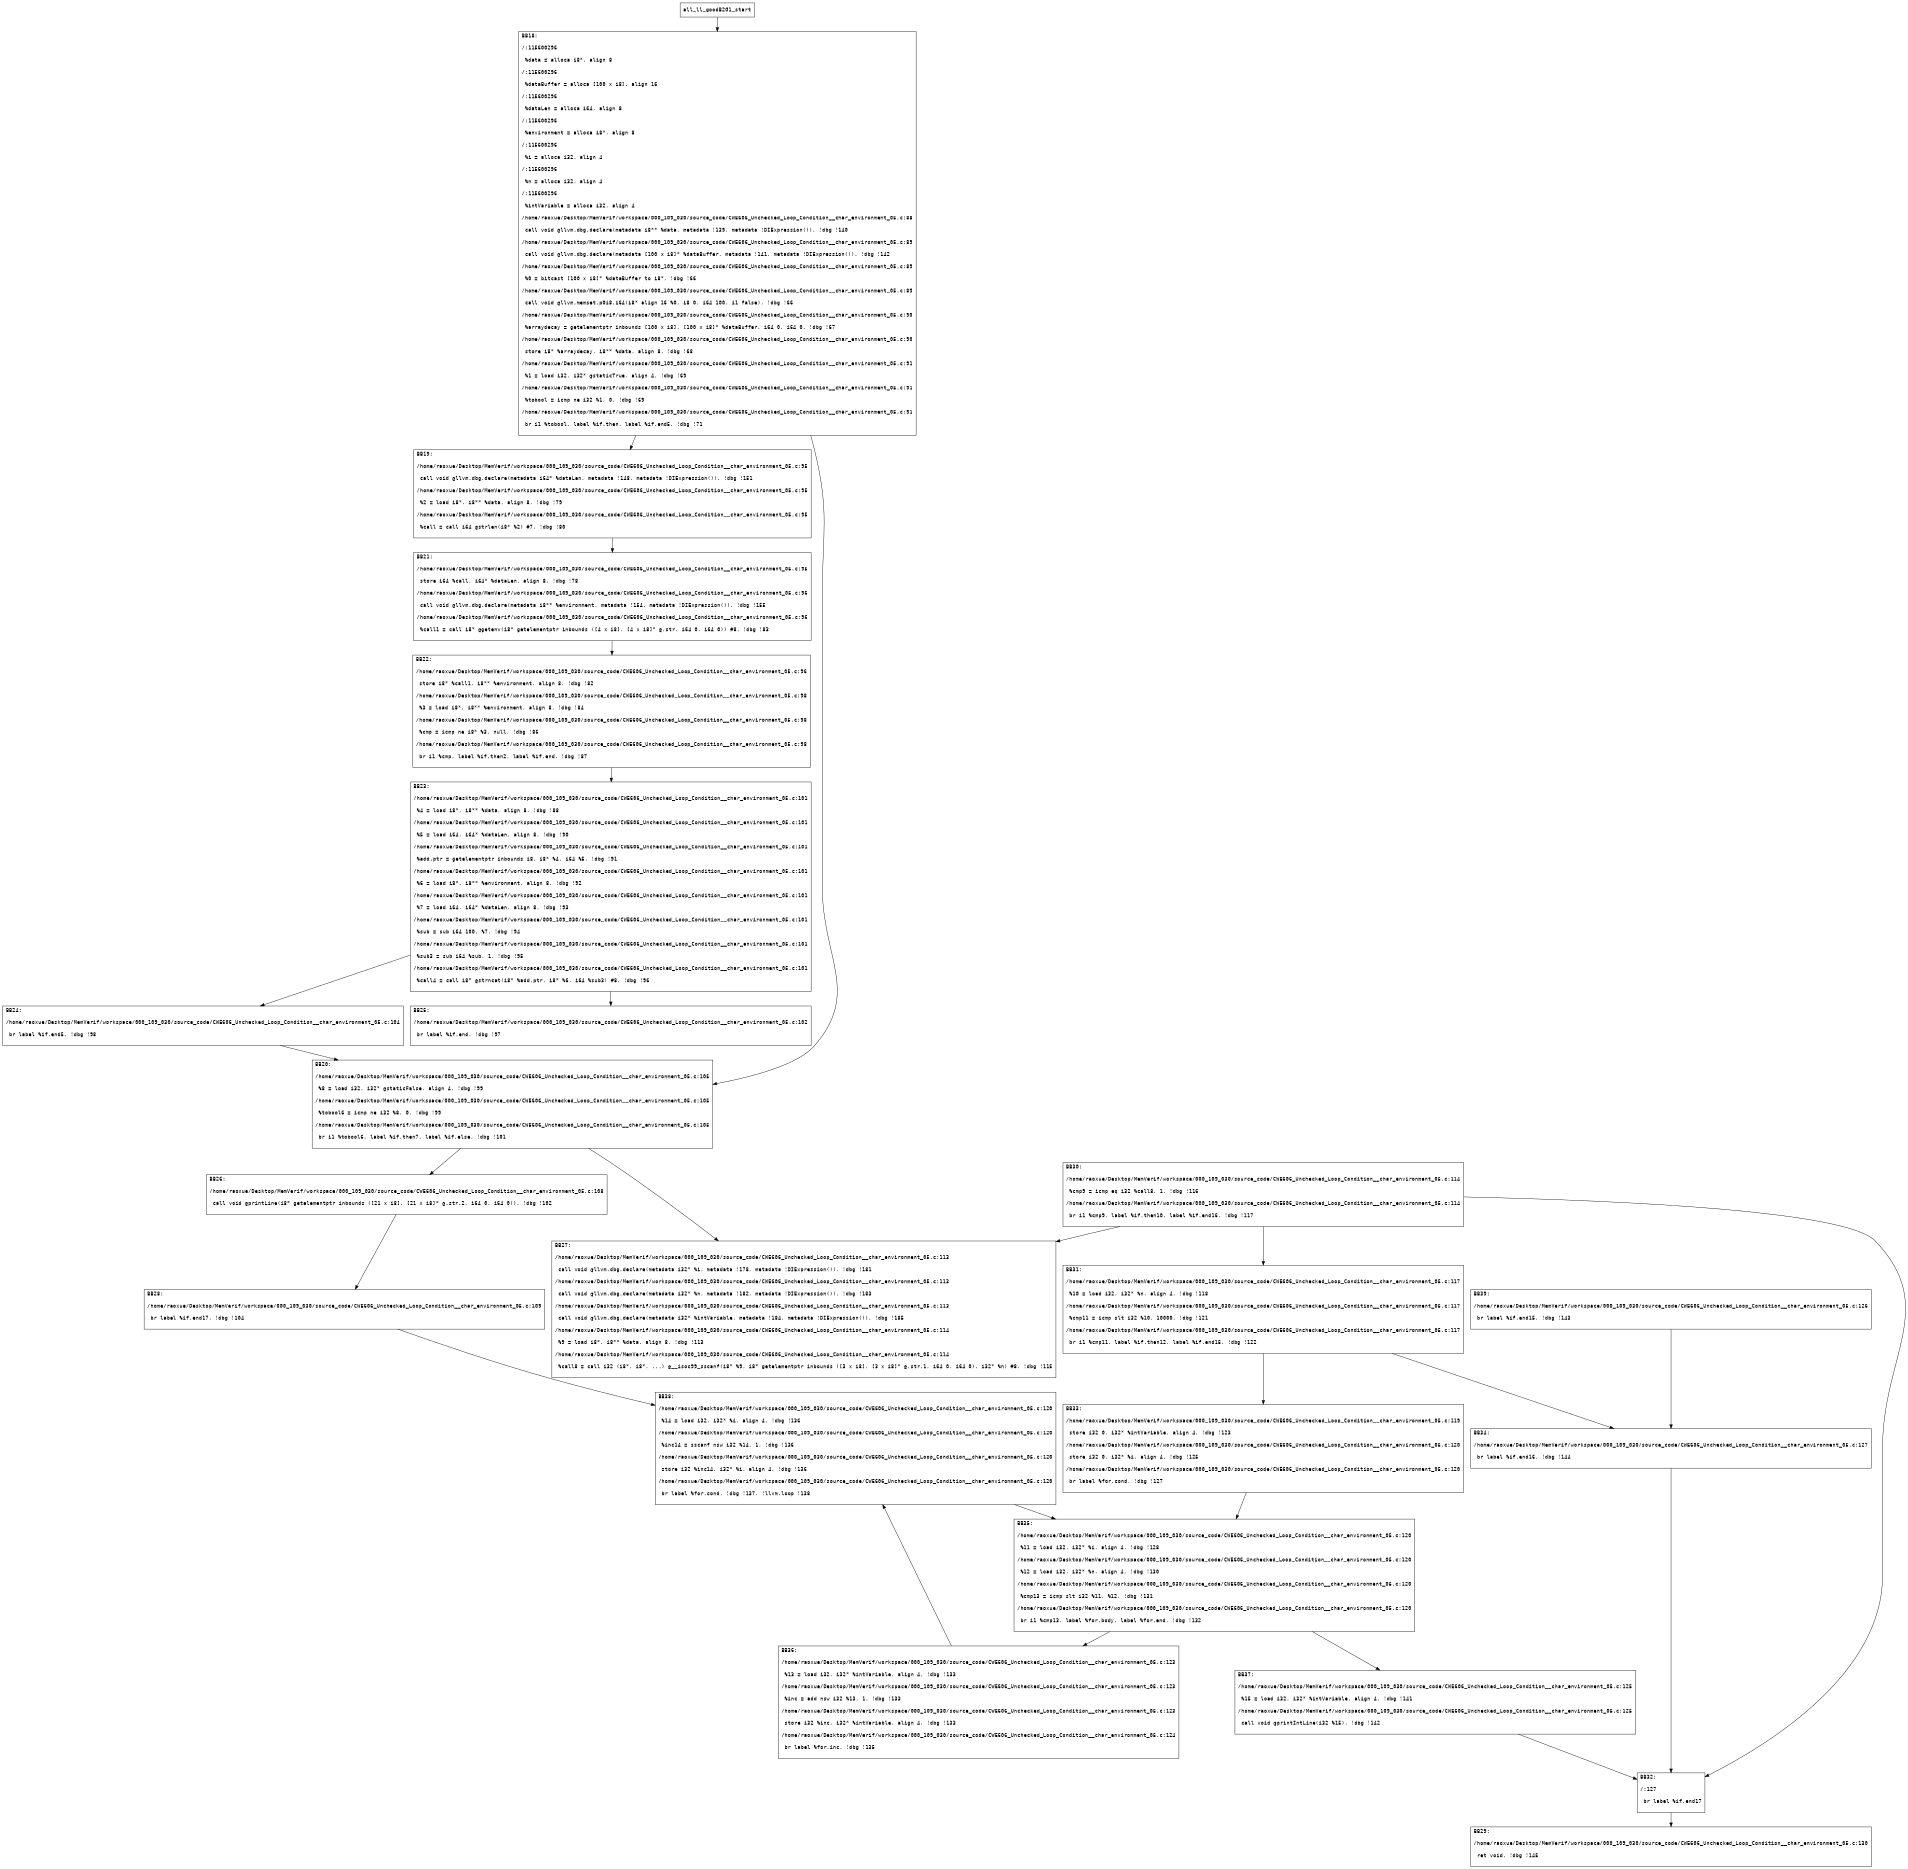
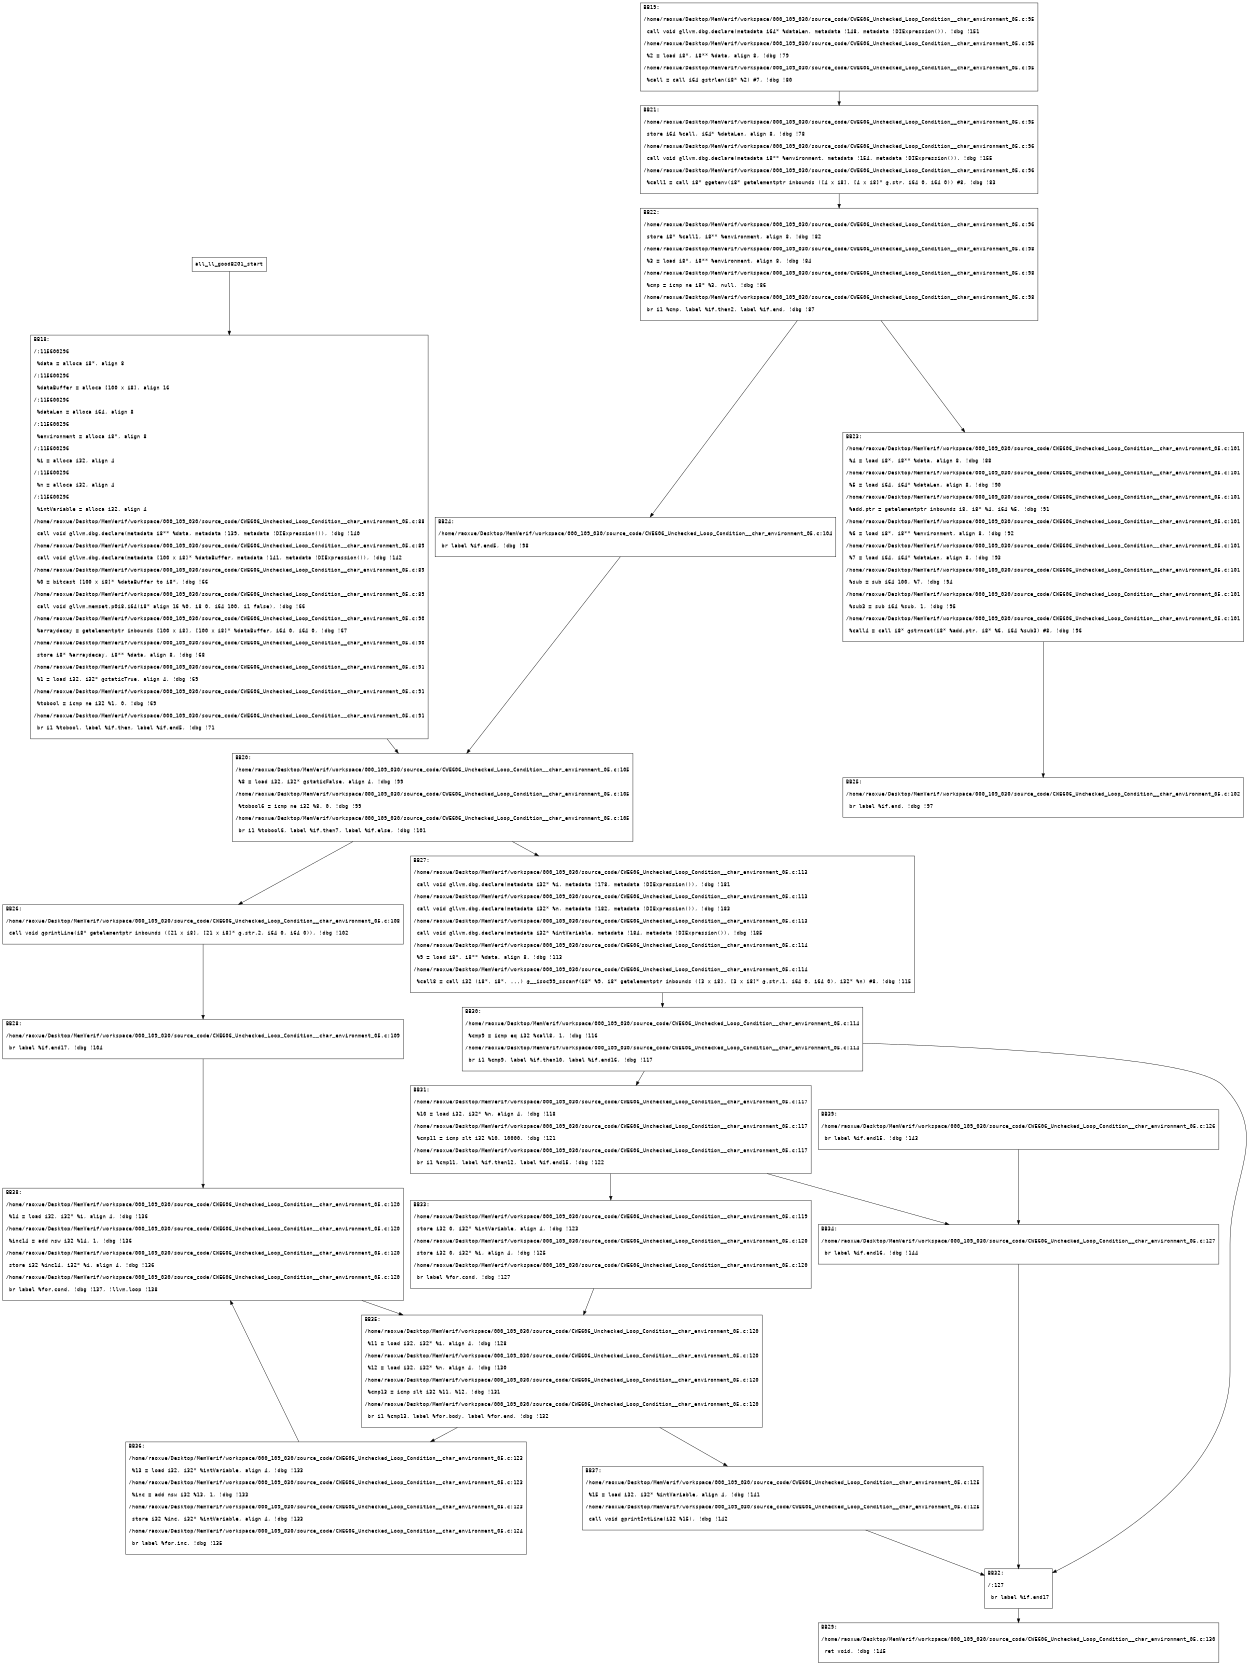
edge "BB18:" -> "BB19:": removed
edge "BB23:" -> "BB24:": now "BB22:" -> "BB24:"
edge "BB30:" -> "BB27:": reversed
node "BB38:": text "%inc14 = sscanf nsw i32 %14, 1, !dbg !136" -> "%inc14 = add nsw i32 %14, 1, !dbg !136"
